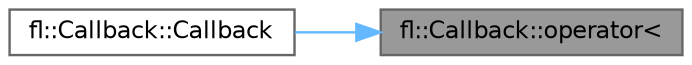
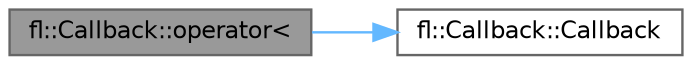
edge "fl::Callback::Callback" -> "fl::Callback::operator<": reversed
